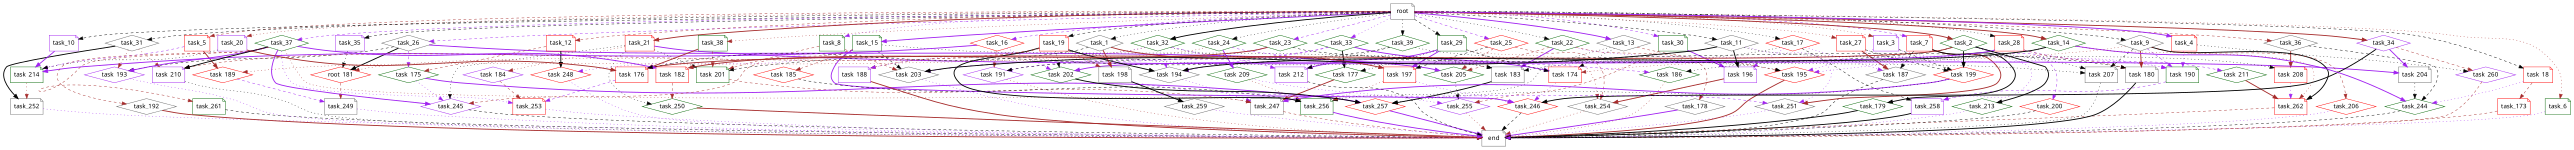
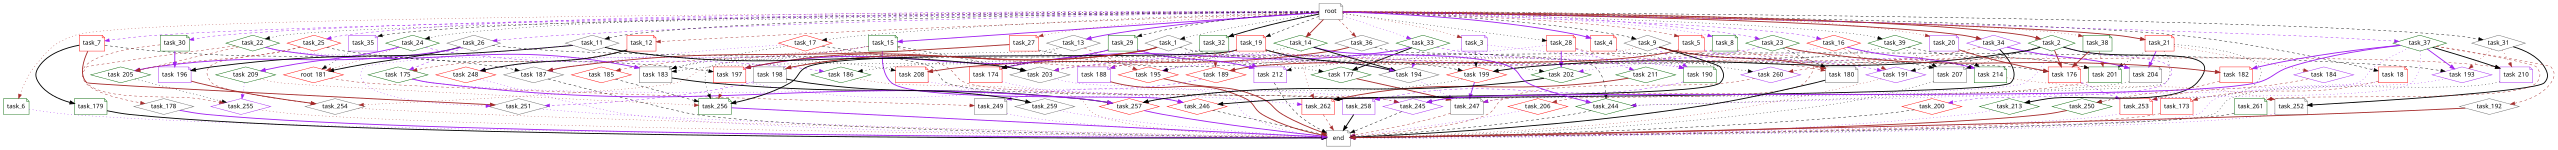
node "task_10": removed
node "task_32": shape diamond -> note
edge "task_17" -> "task_196": removed
edge "task_37" -> "task_247": color brown -> purple
node "task_179": shape diamond -> note
